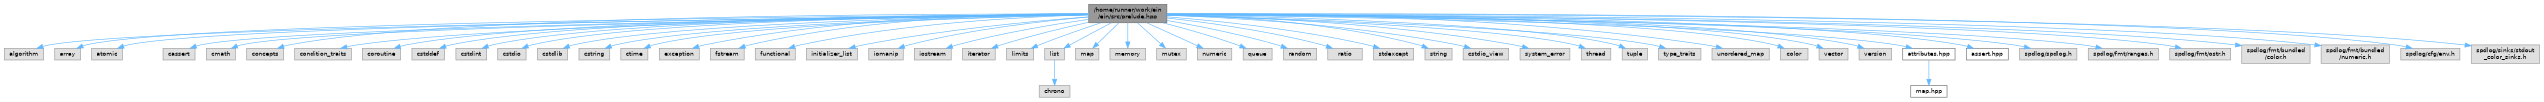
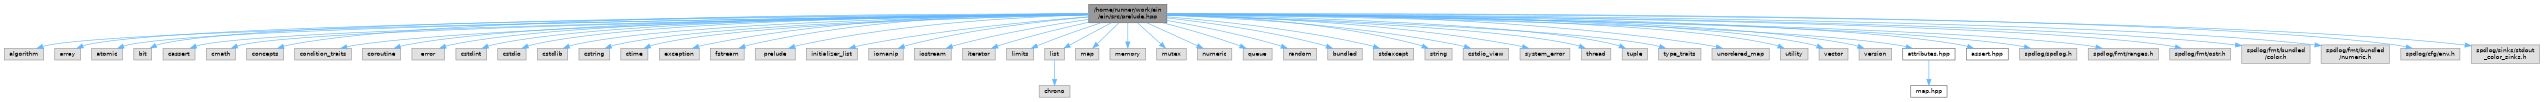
node "bit": added
node "cstddef": label "cstddef" -> "error"
node "functional": label "functional" -> "prelude"
node "ratio": label "ratio" -> "bundled"
node "color": label "color" -> "utility"
